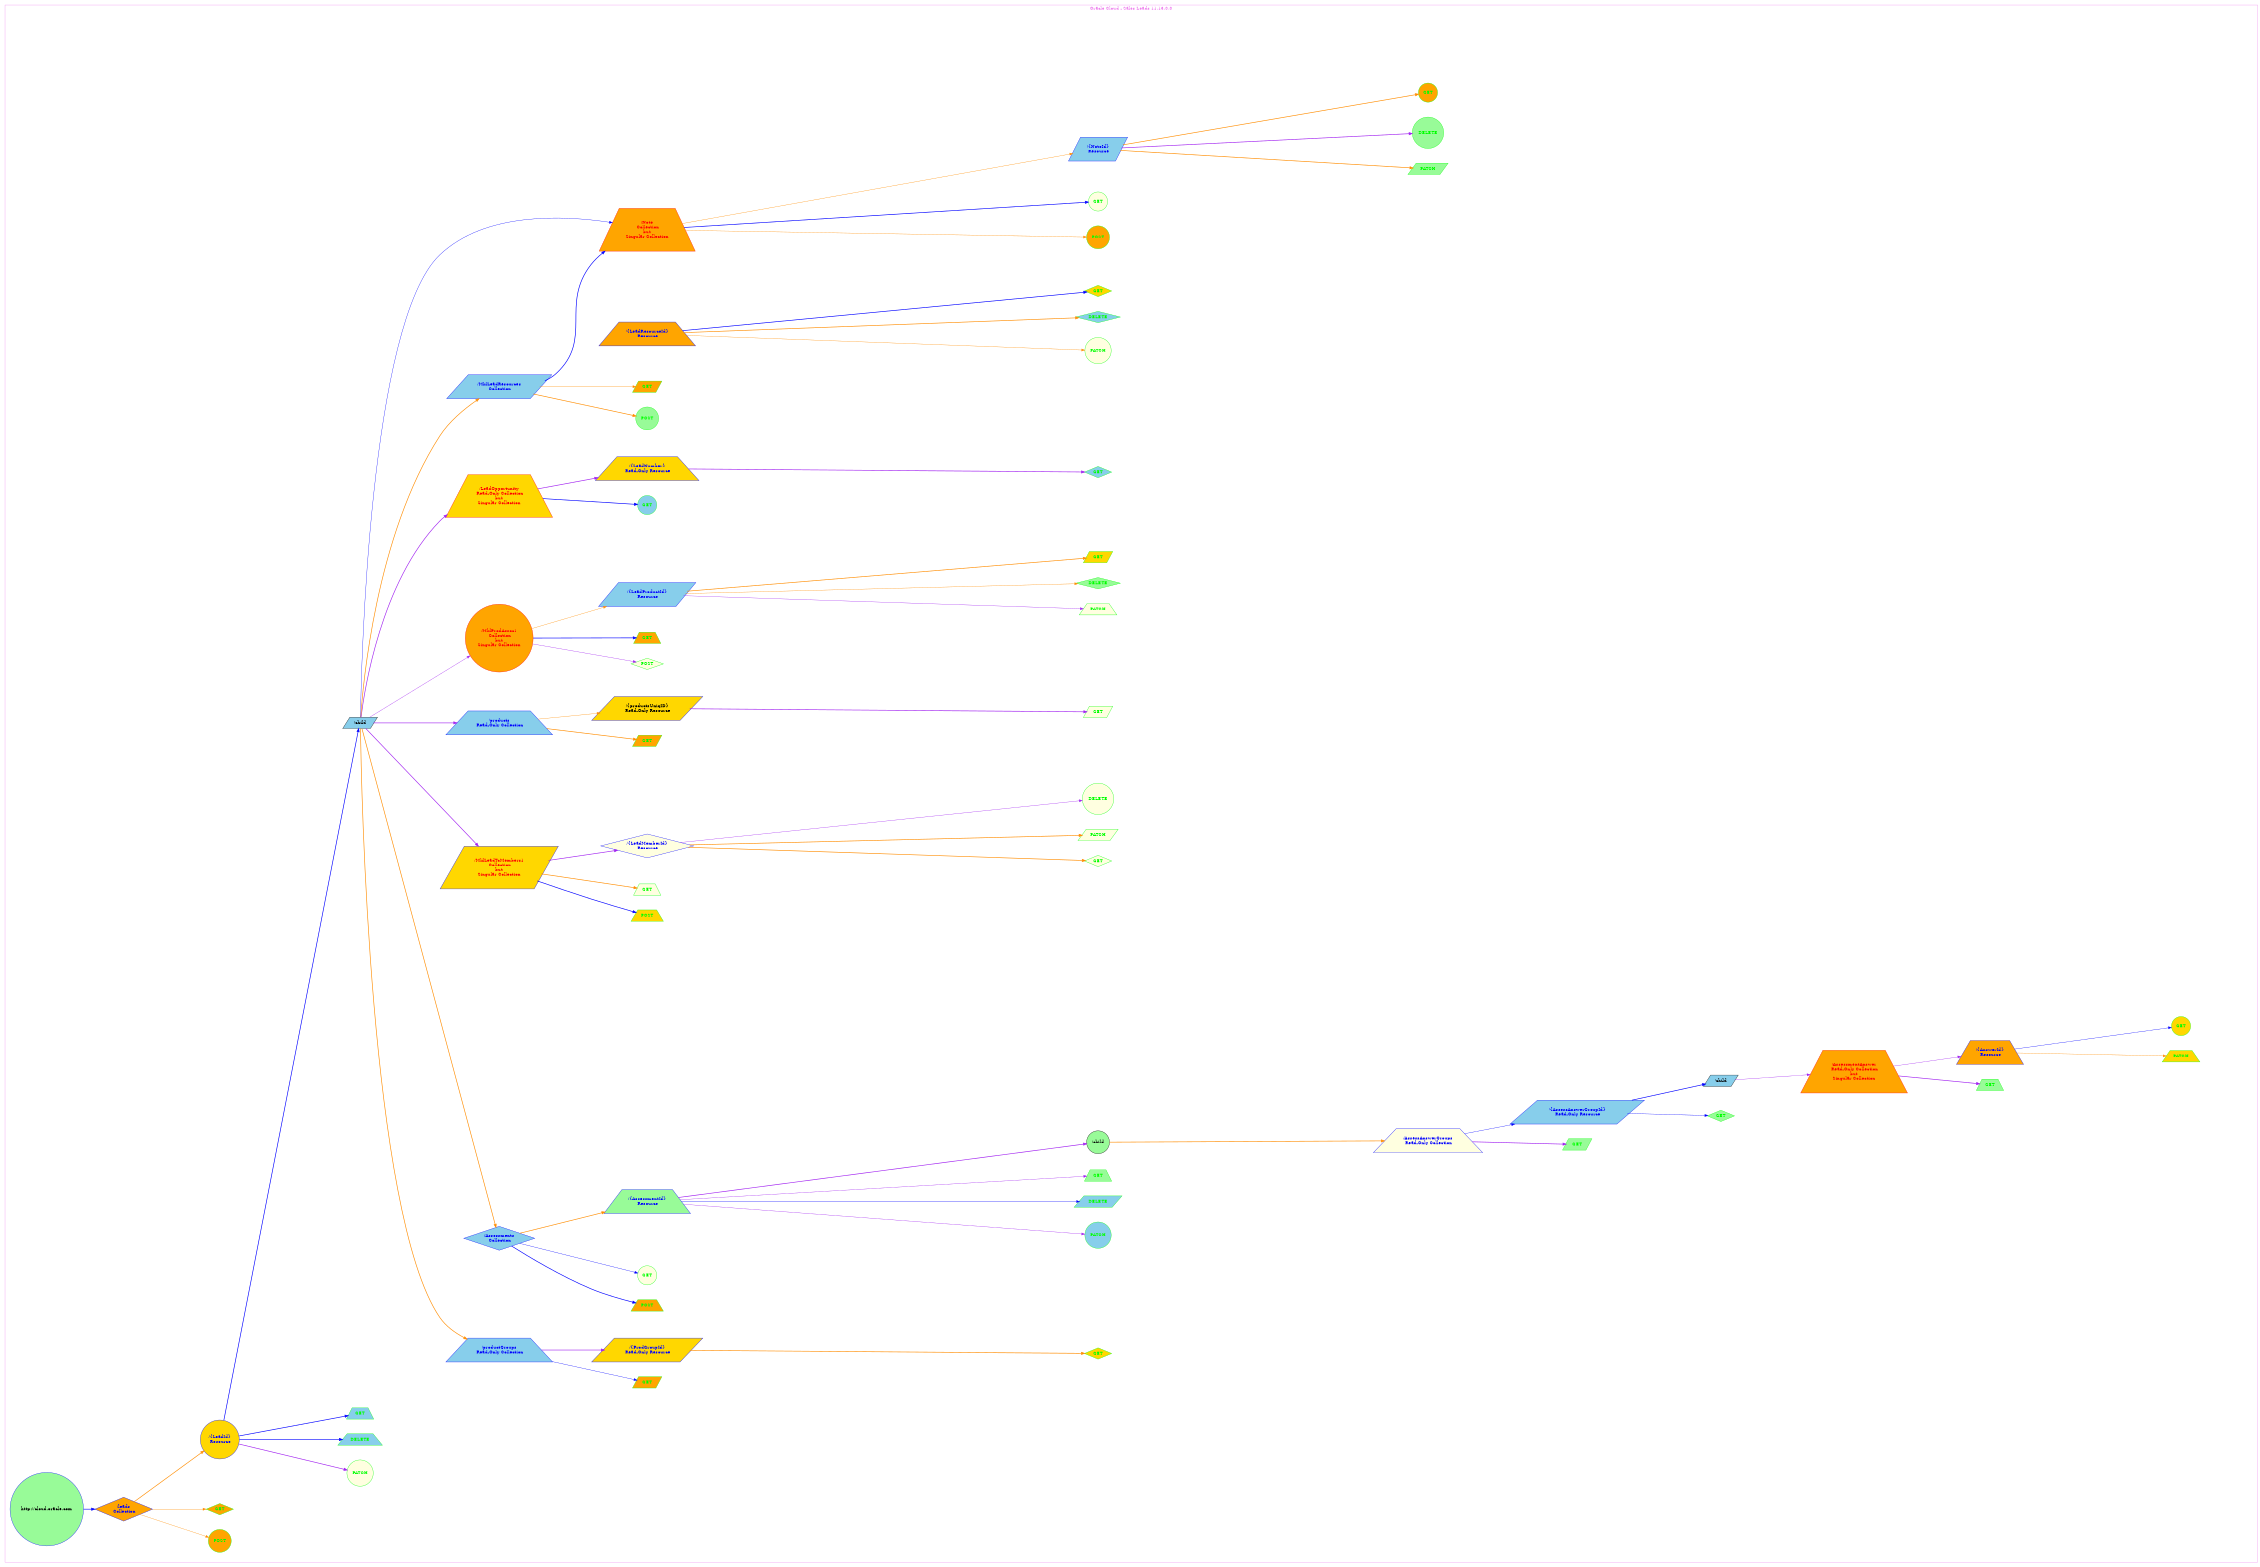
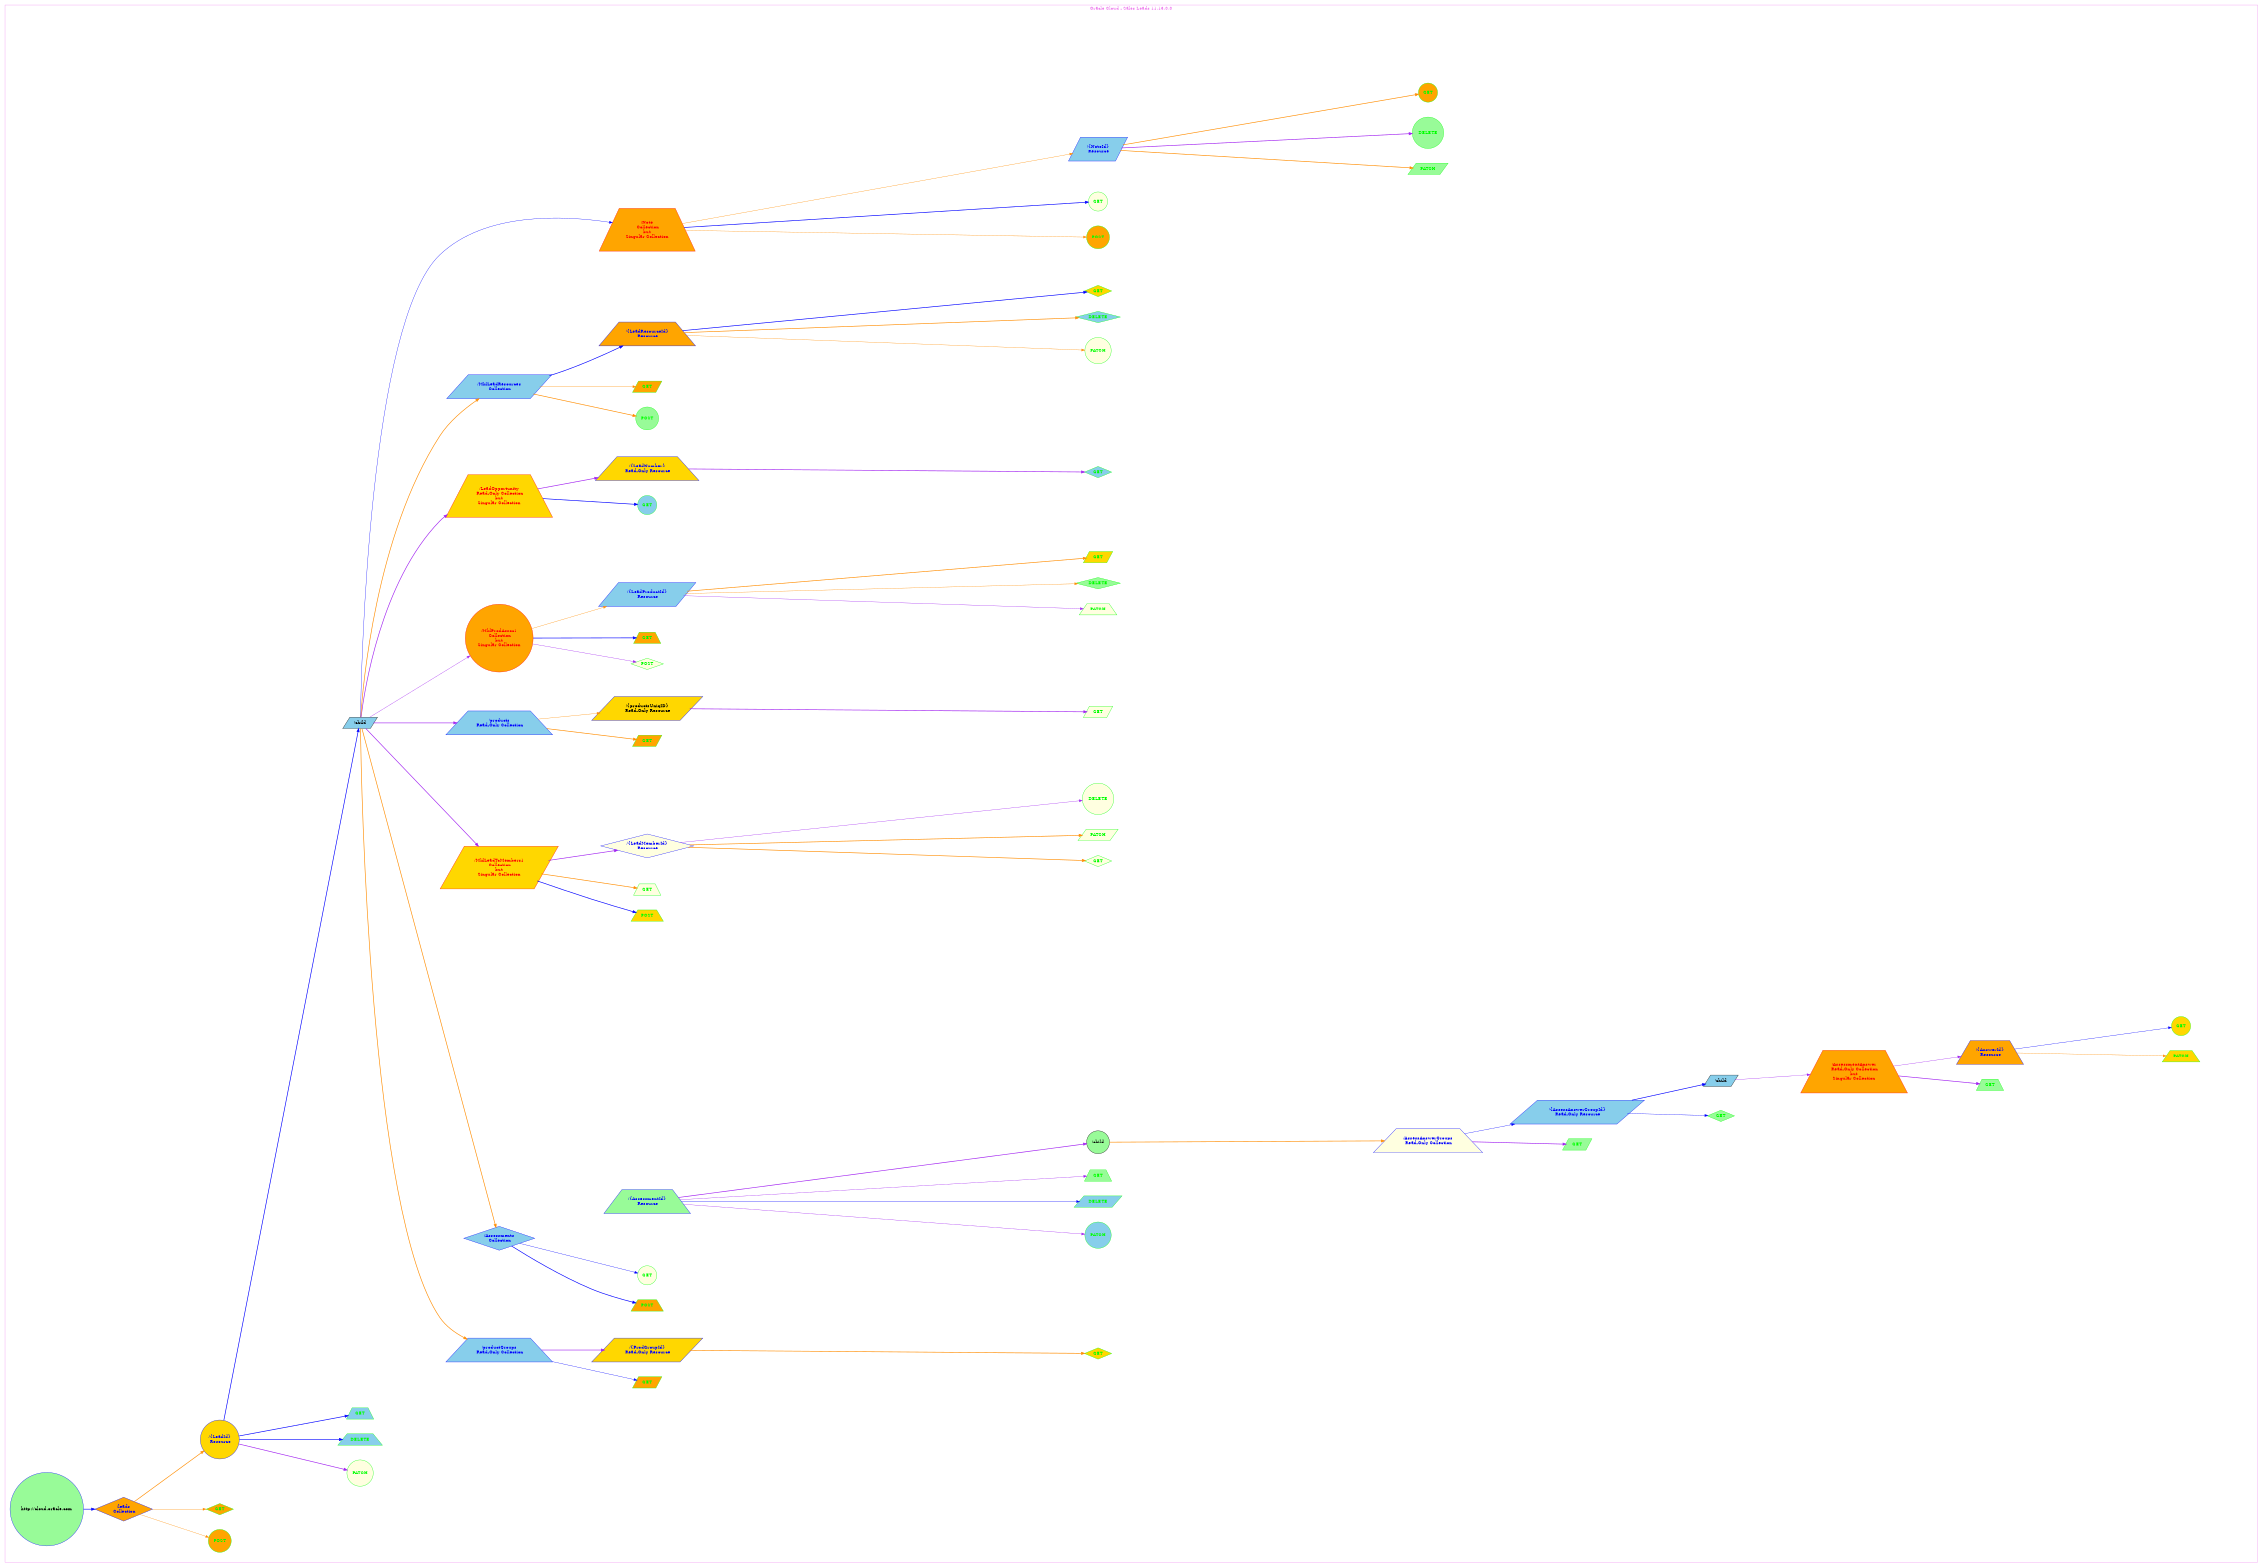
edge "/MklLeadResources Collection" -> "/Note Collection but Singular Collection": now "/MklLeadResources Collection" -> "/{LeadResourceId} Resource"
node "/MklLeadTcMembers1 Collection but Singular Collection": color blue -> red
edge "/Assessments Collection" -> "/{AssessmentId} Resource": removed
